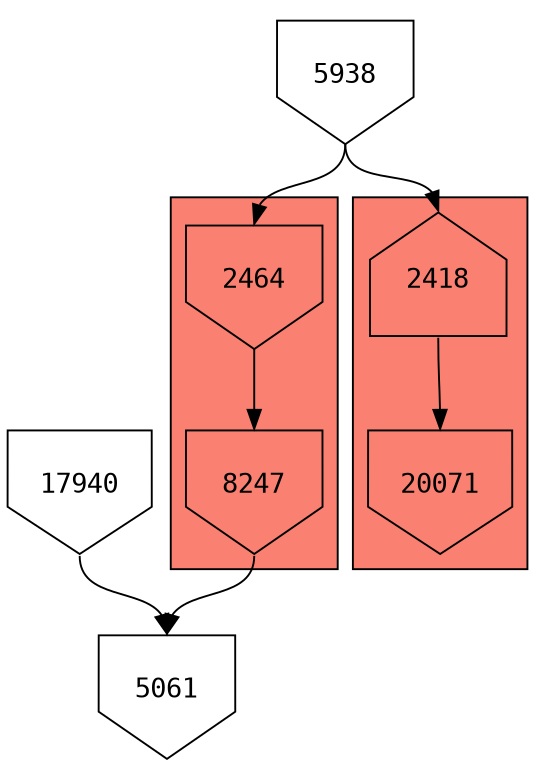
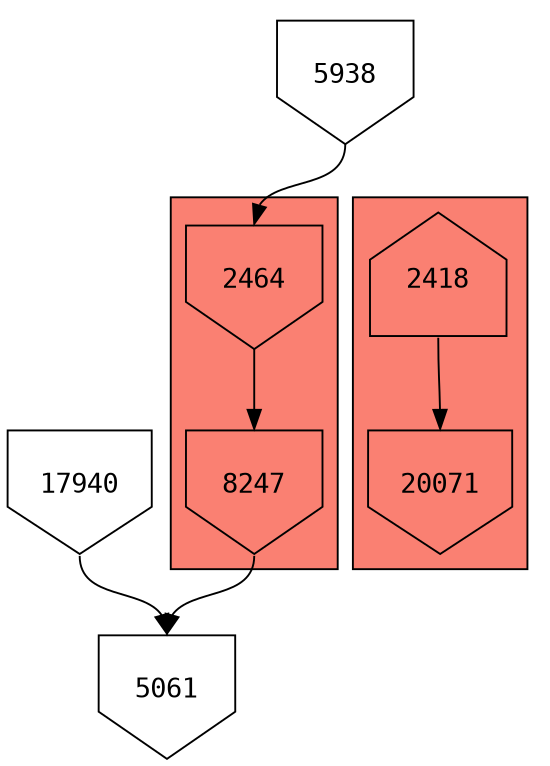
edge "5938" -> "2418": removed
